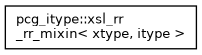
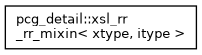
node "pcg_itype::xsl_rr _rr_mixin< xtype, itype >": label "pcg_itype::xsl_rr _rr_mixin< xtype, itype >" -> "pcg_detail::xsl_rr _rr_mixin< xtype, itype >"
